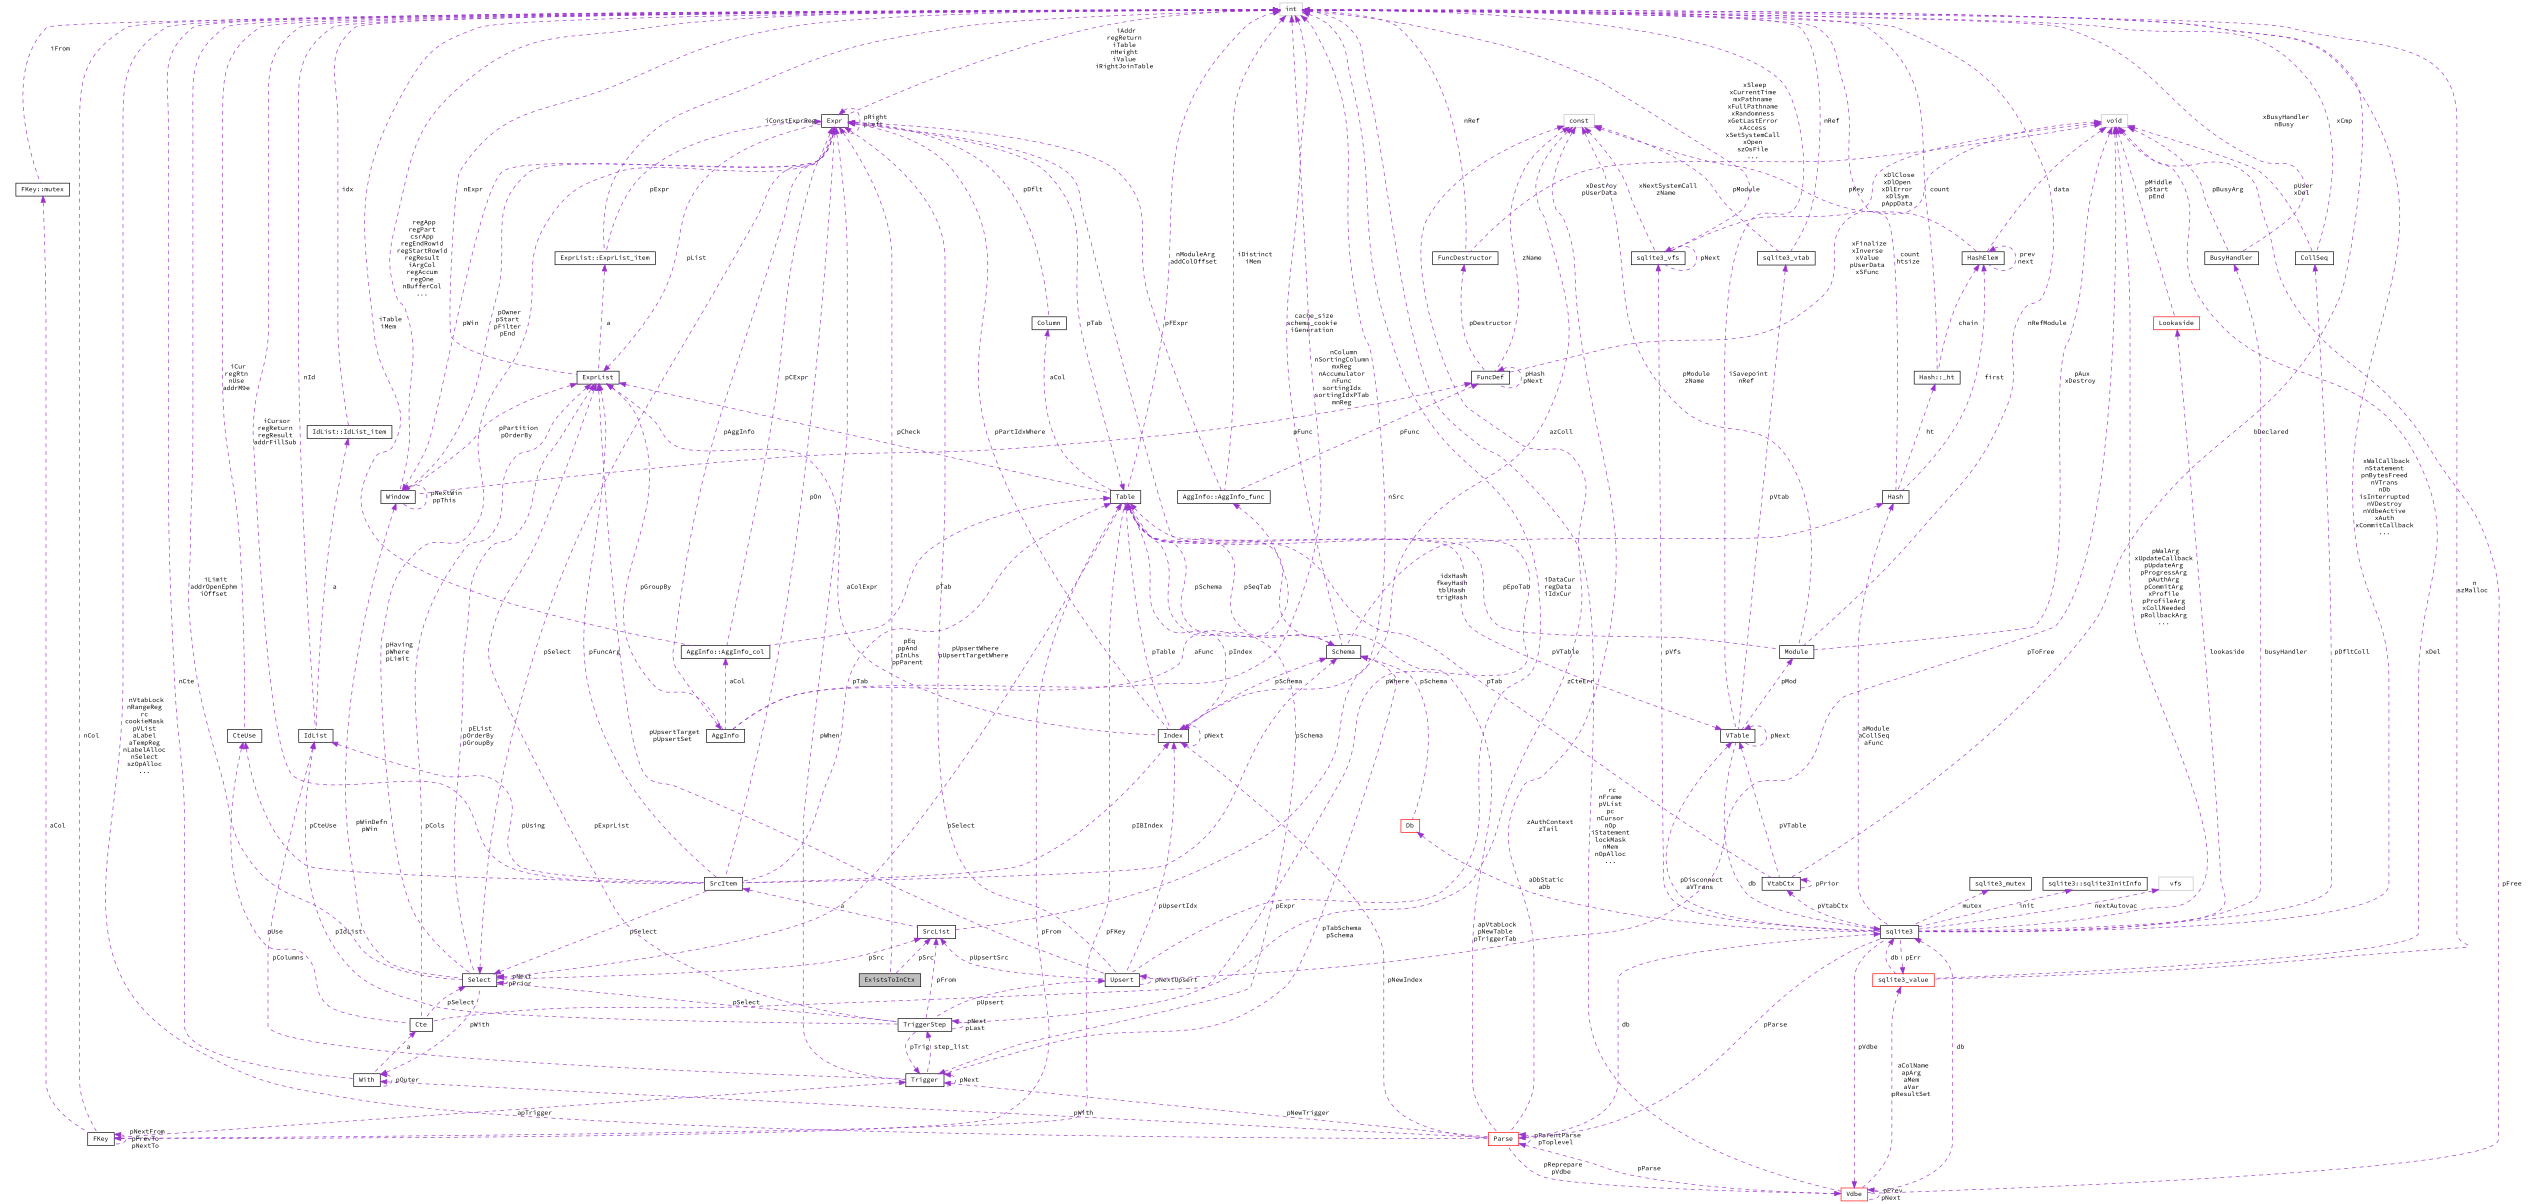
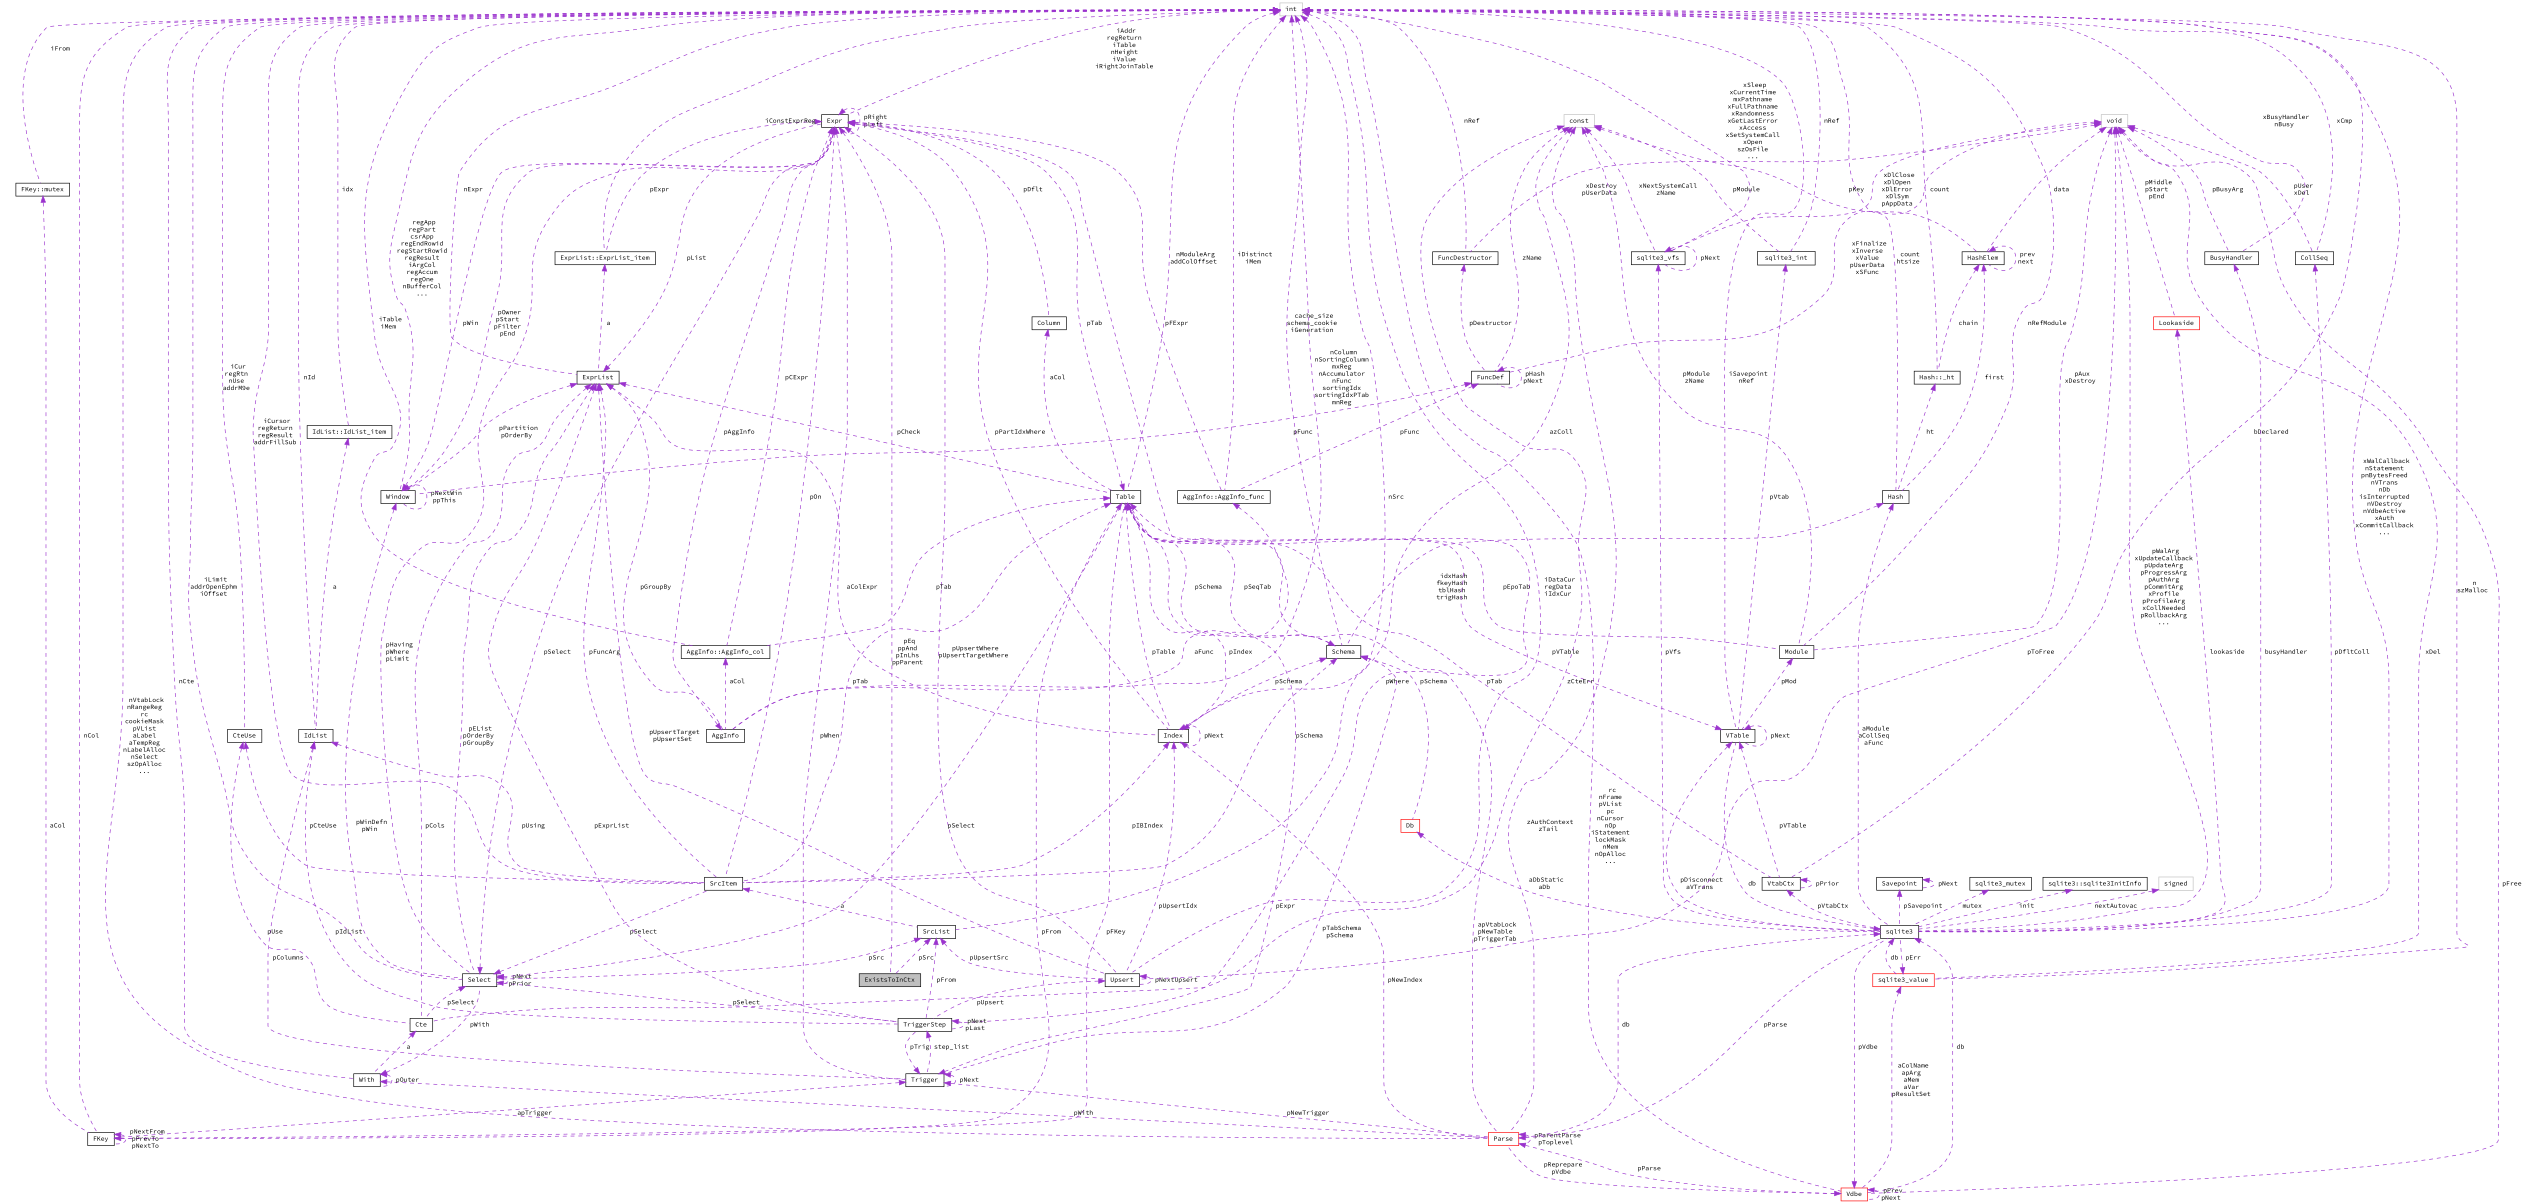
node "sqlite3_vtab": label "sqlite3_vtab" -> "sqlite3_int"
node "Savepoint": added
node "vfs": label "vfs" -> "signed"
